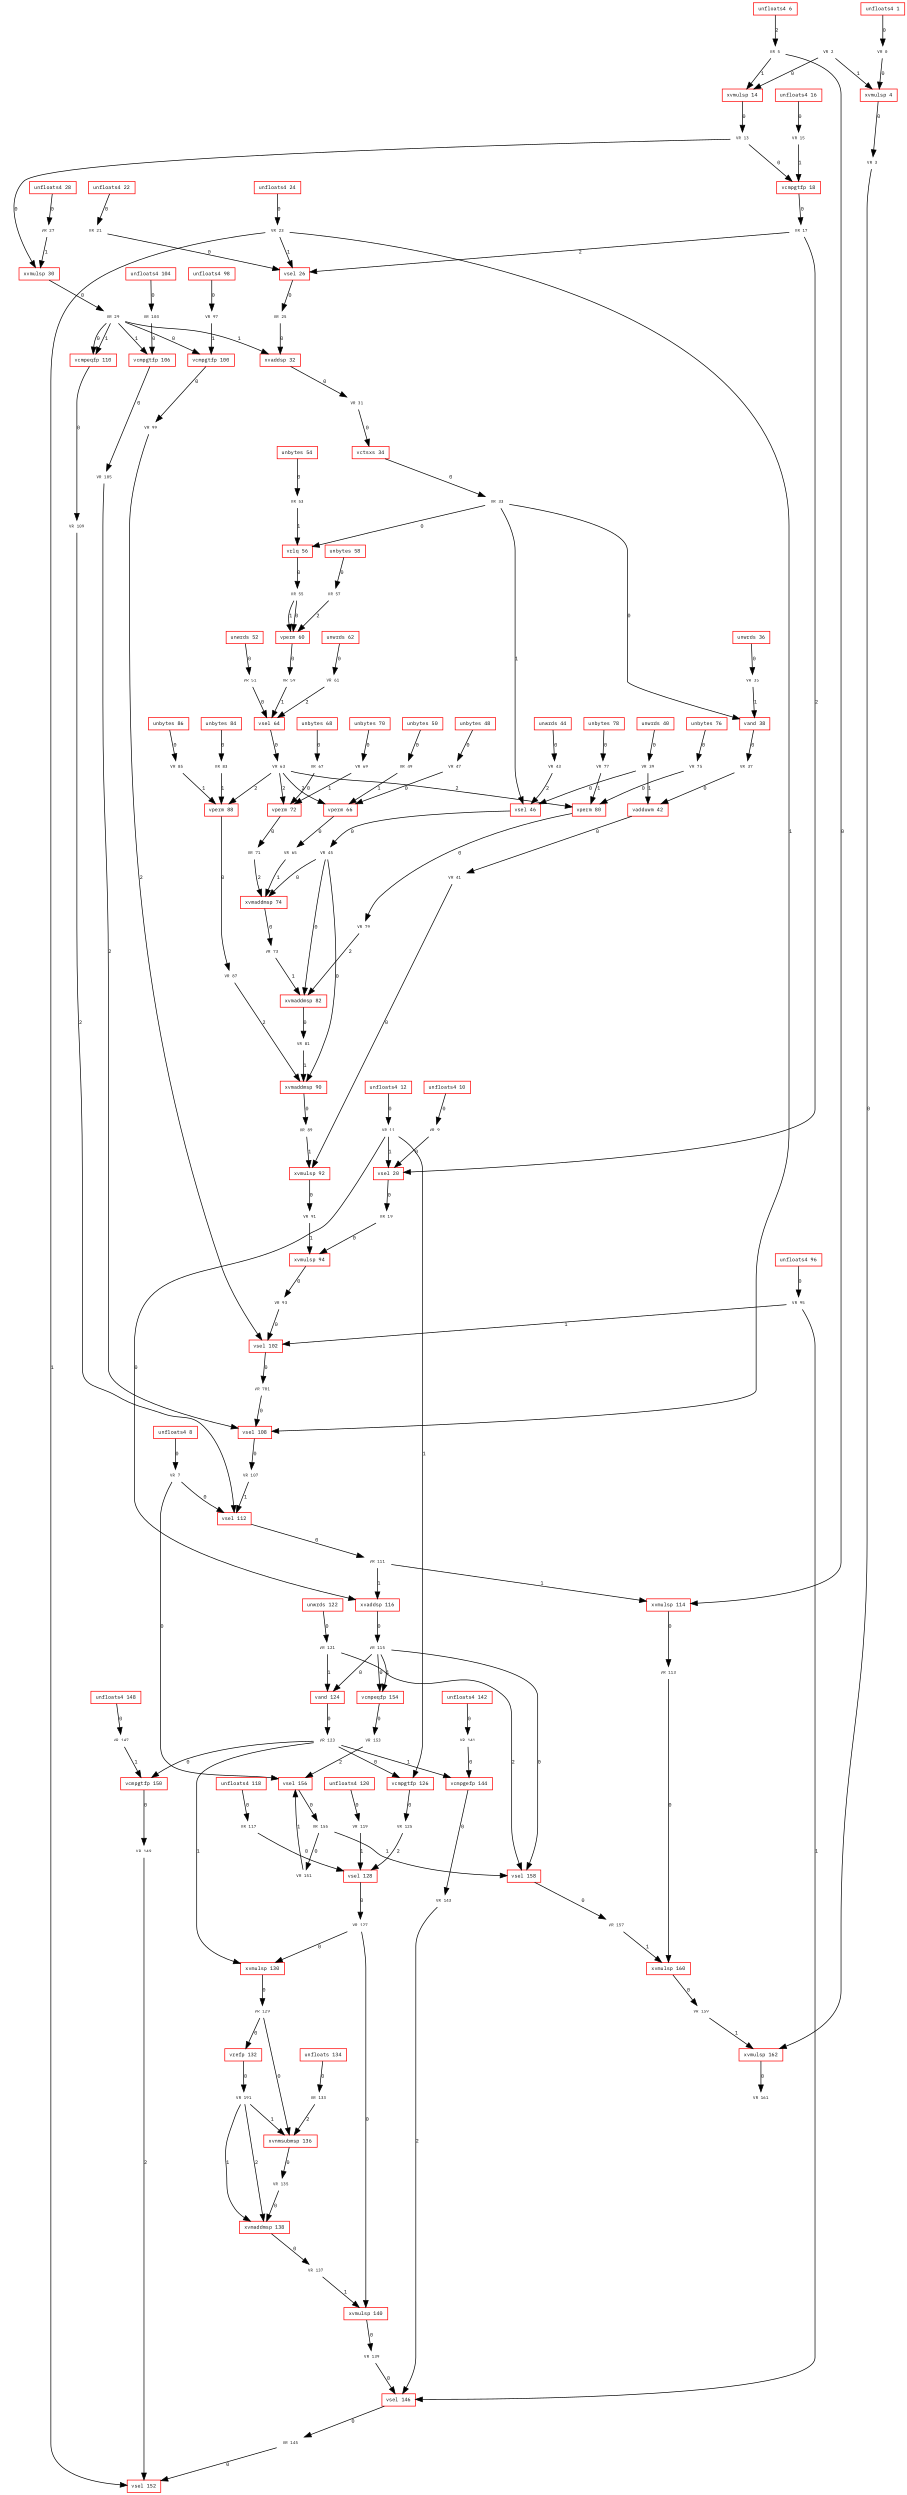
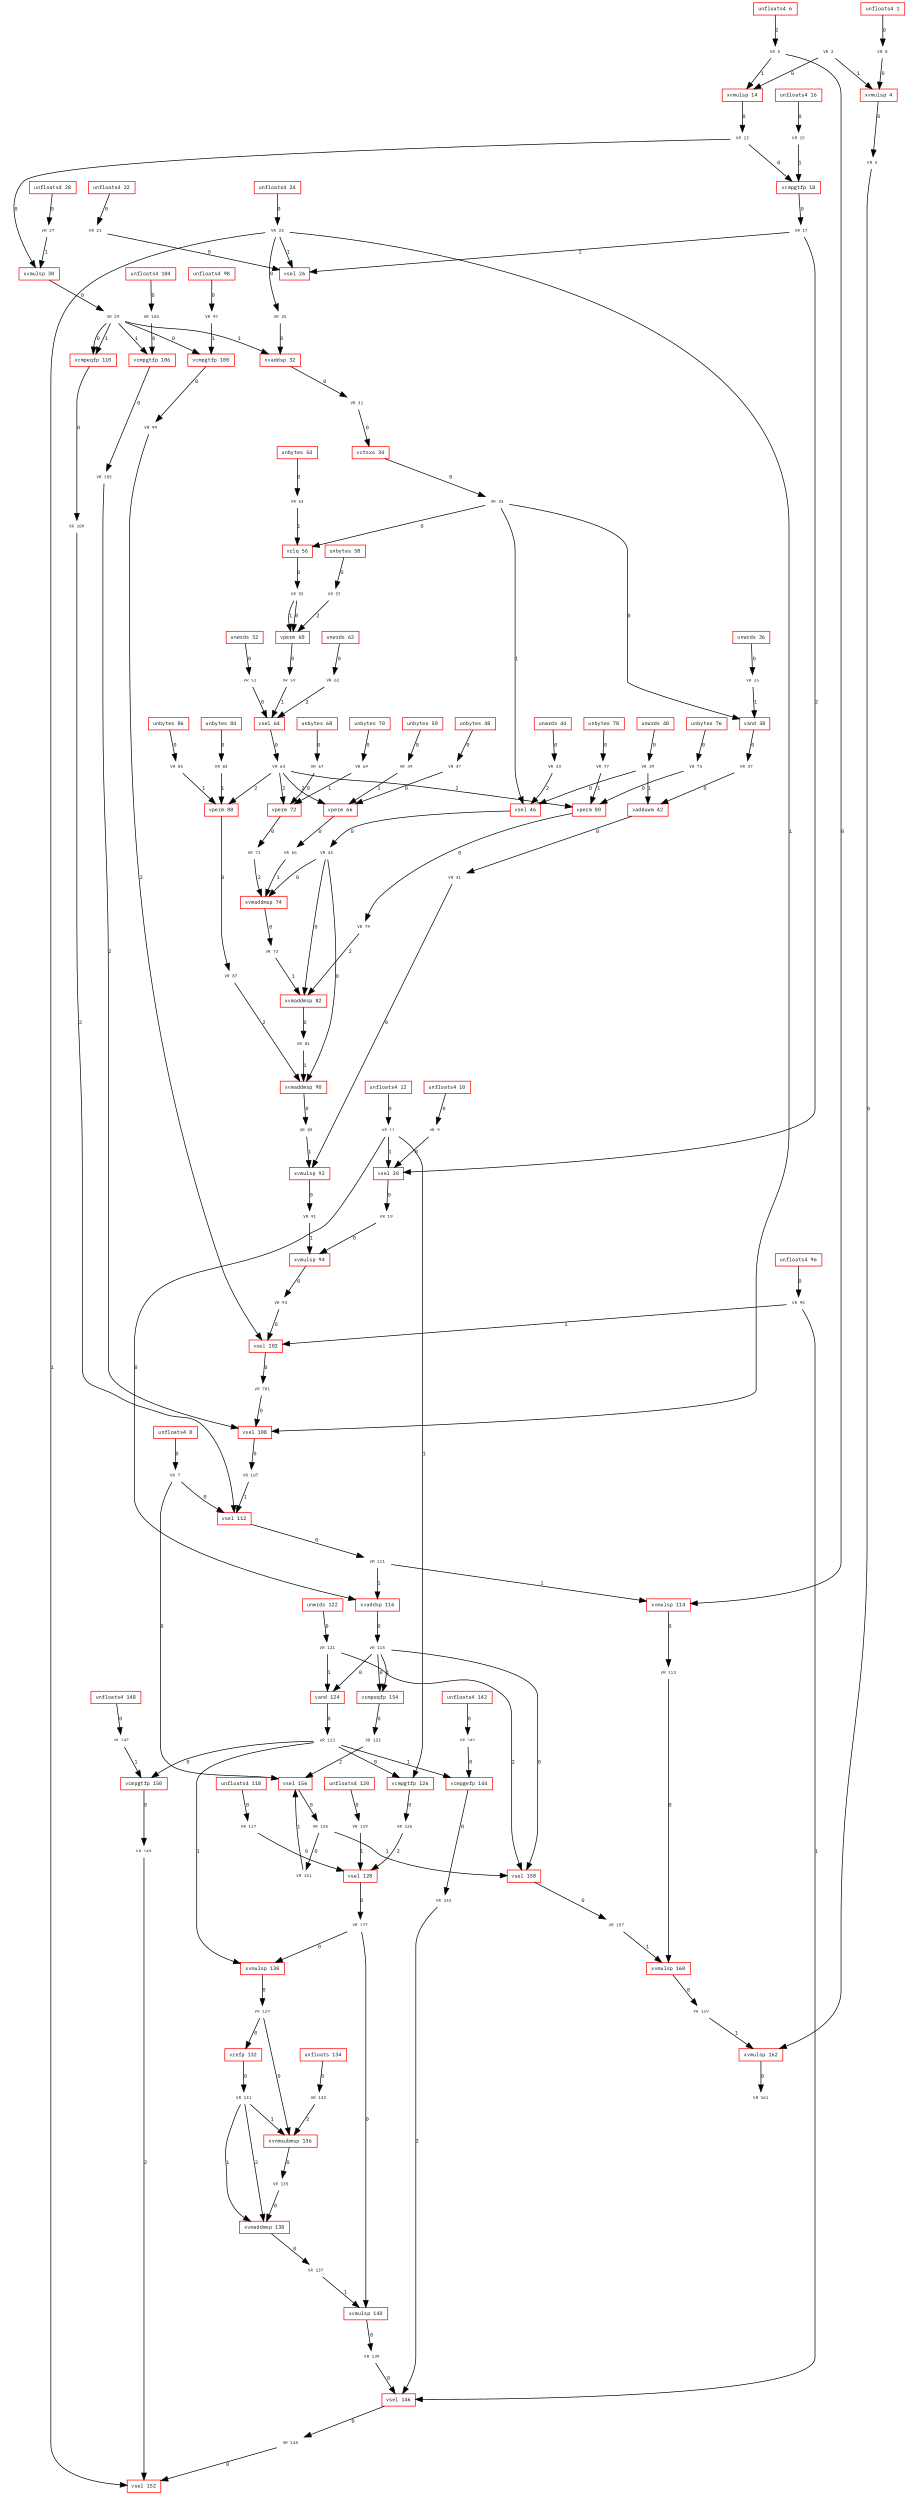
edge "vsel 26" -> "VR 25": now "VR 23" -> "VR 25"
node "VR 191": label "VR 191" -> "VR 131"
